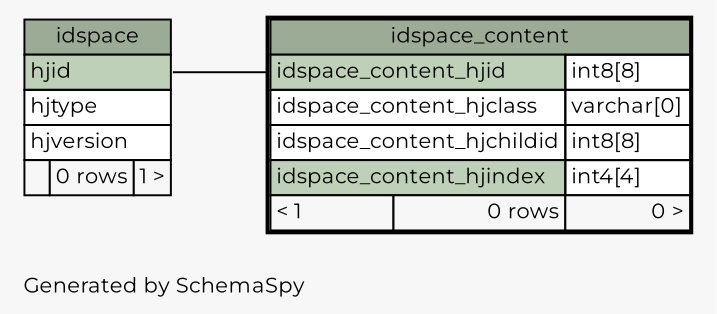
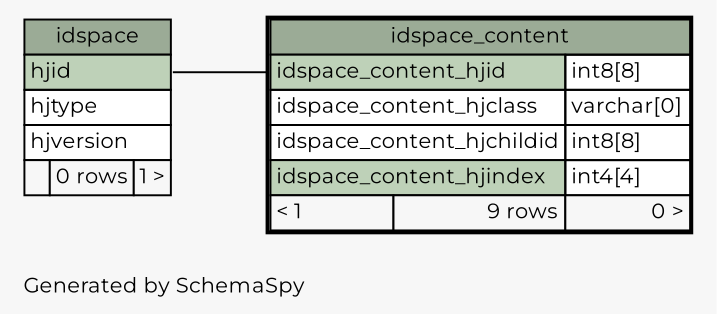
node "idspace_content": text "0 rows" -> "9 rows"
